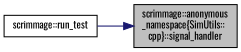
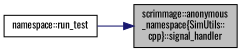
node "scrimmage::run_test": label "scrimmage::run_test" -> "namespace::run_test"
